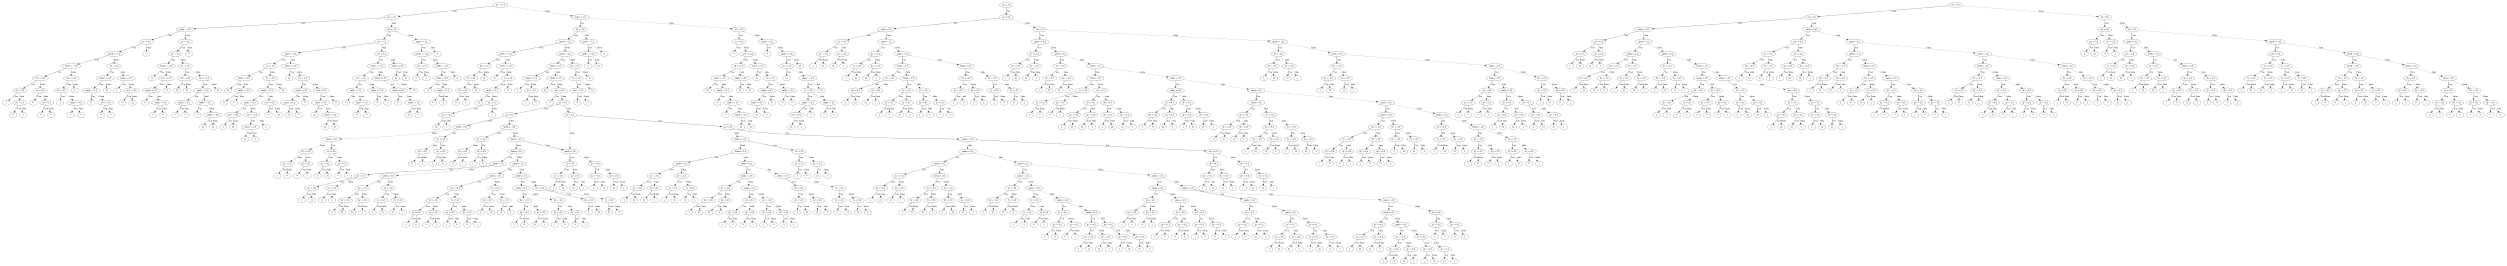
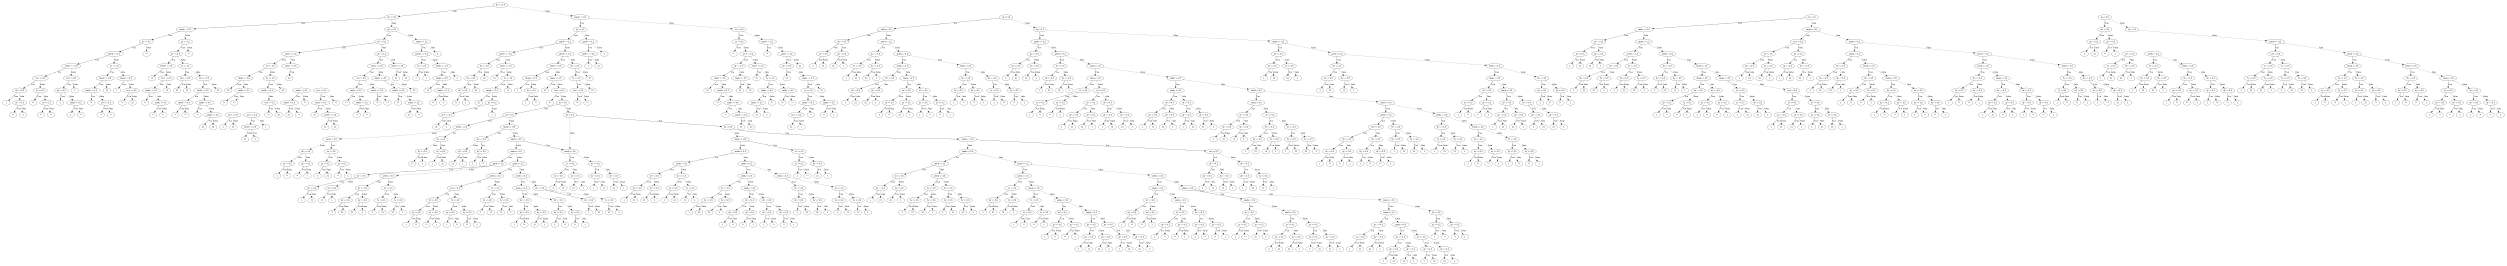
node "dx <= 2.5": removed
node "dx <= 3.5": removed
node "seedx <= 4.0": removed
node "dx' <= 1.0": removed
node "seedx' <= 0.0": removed
